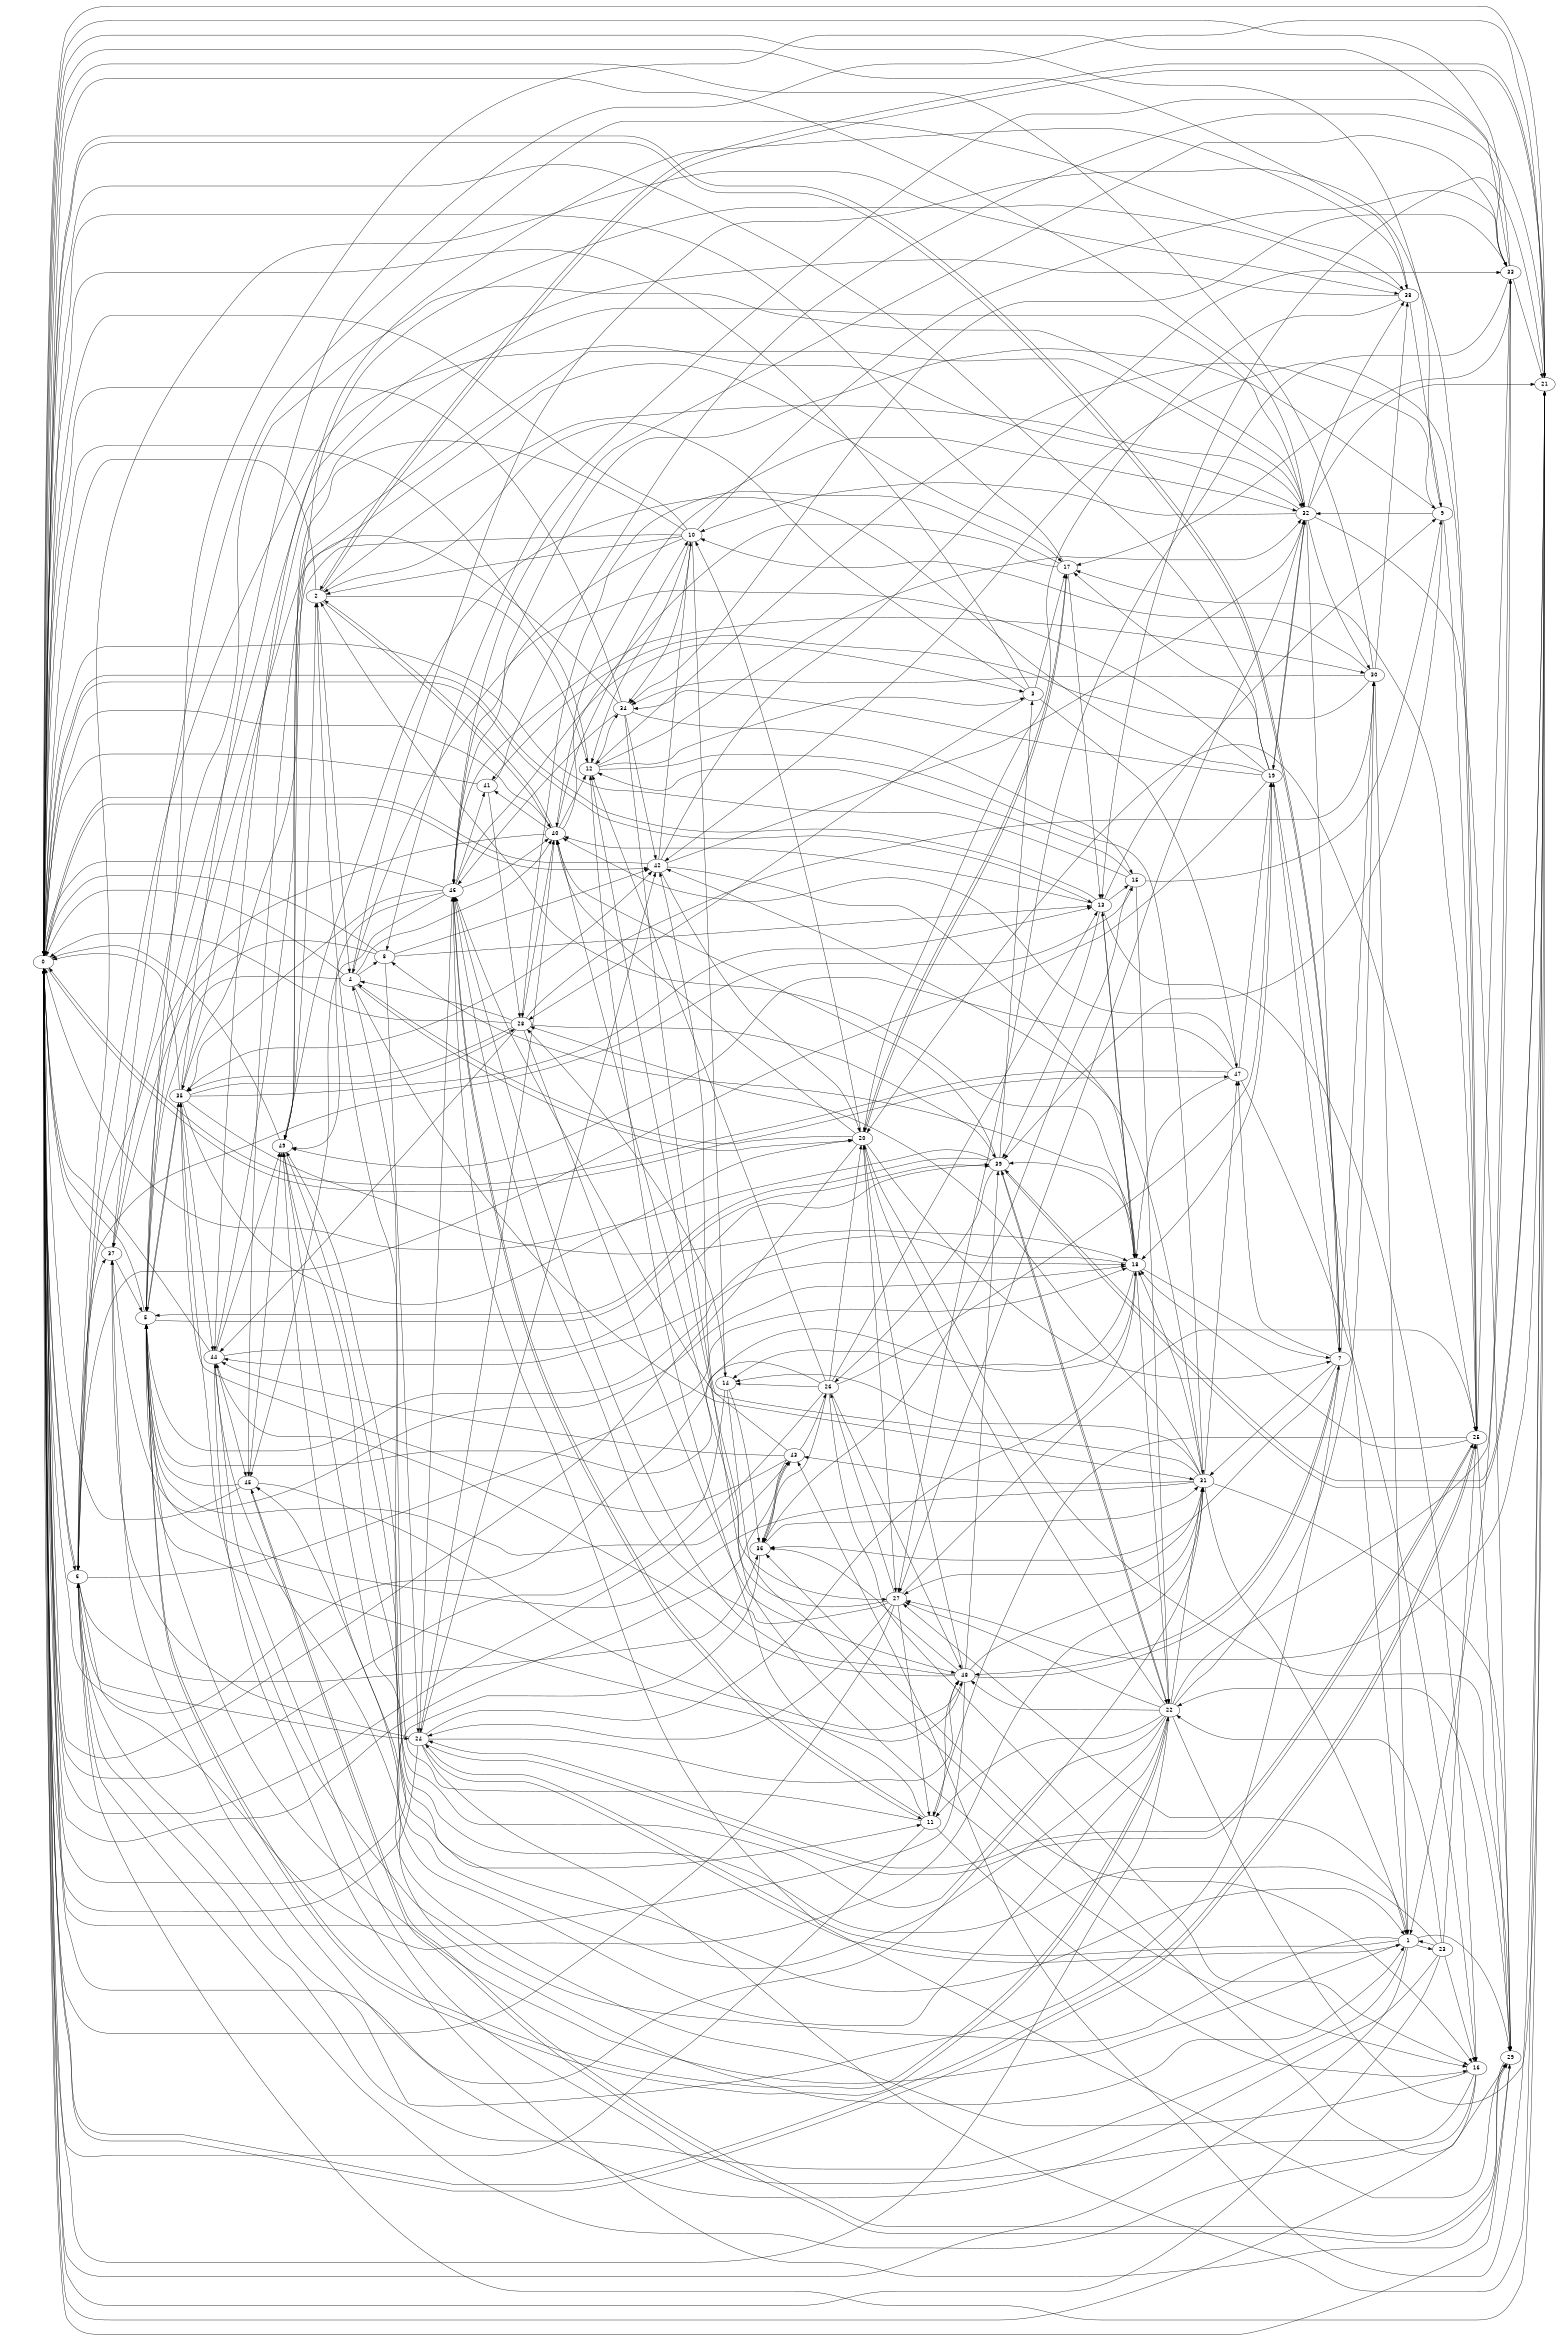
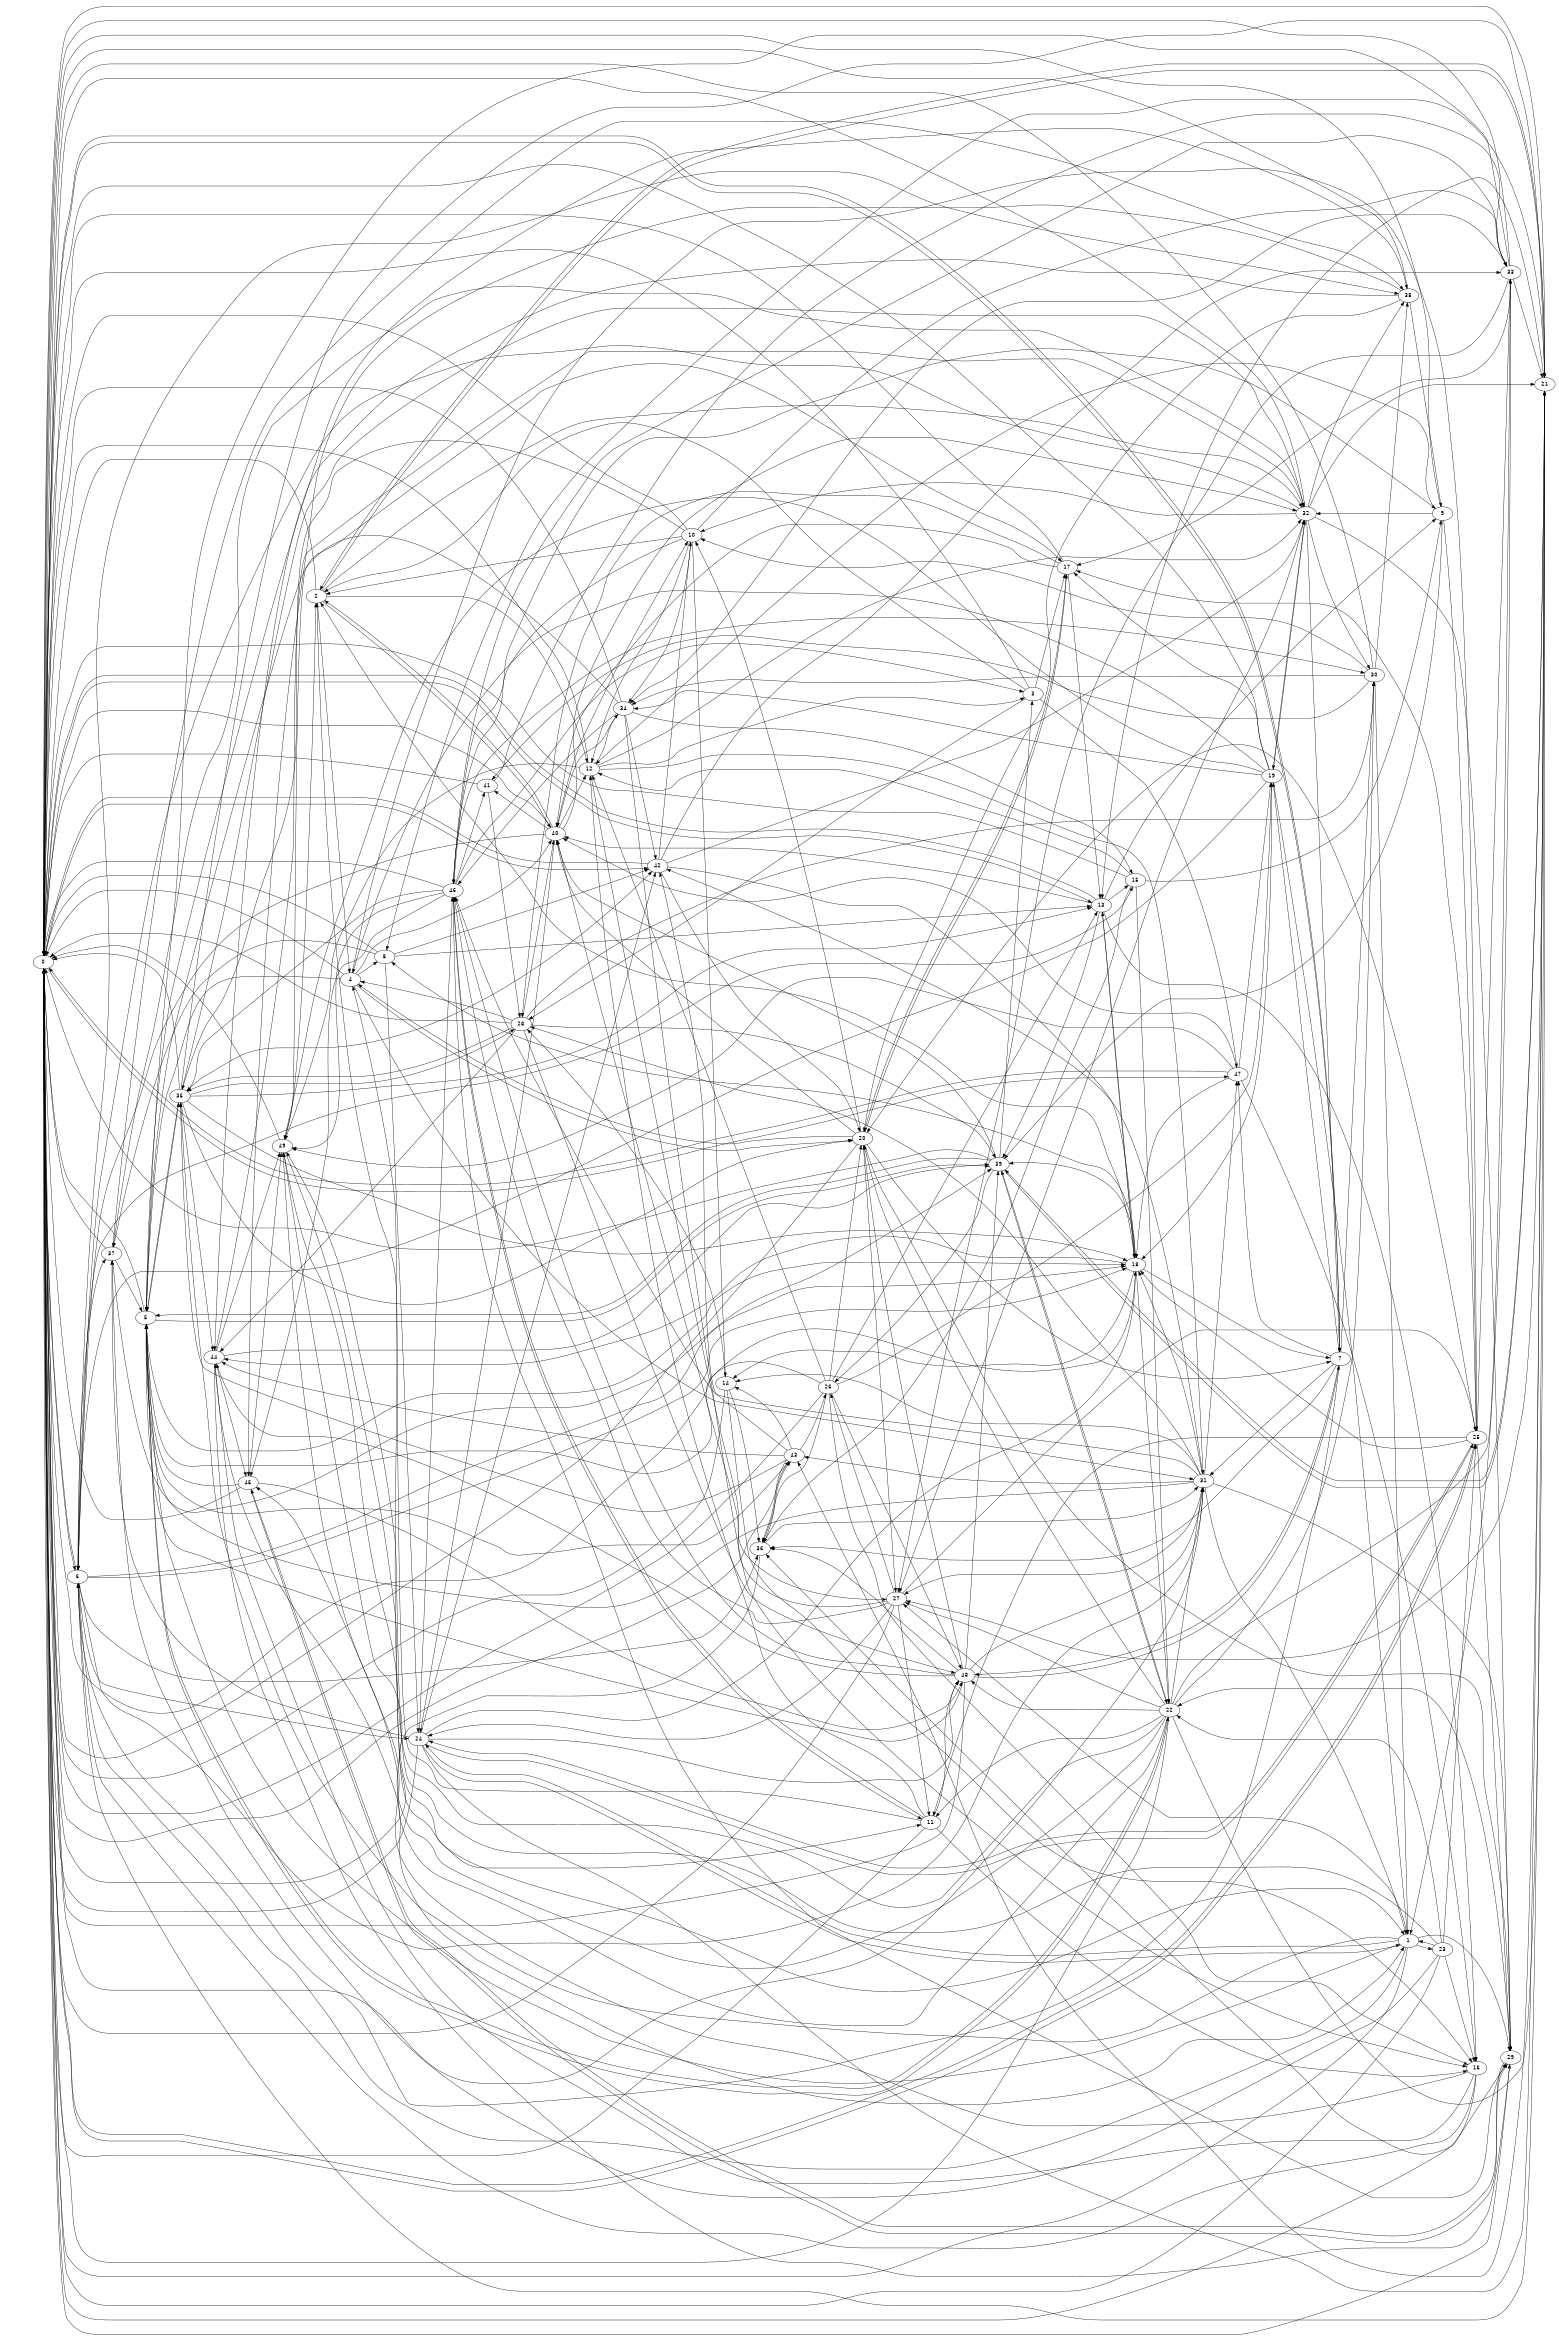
edge "25" -> "42": removed
edge "10" -> "49": now "12" -> "49"
edge "46" -> "40": now "34" -> "40"
edge "44" -> "0": removed
edge "26" -> "14": now "43" -> "14"
edge "6" -> "39": added
